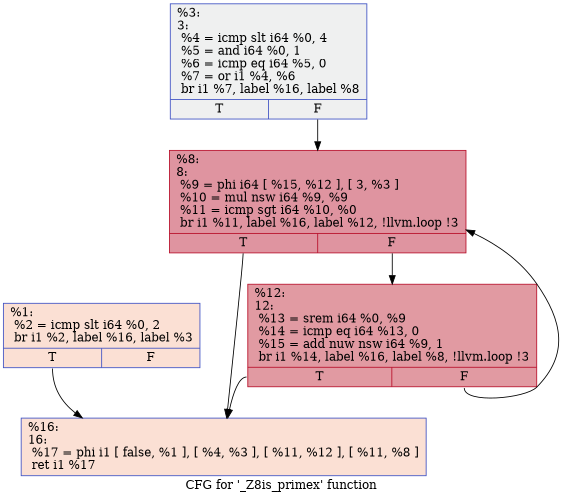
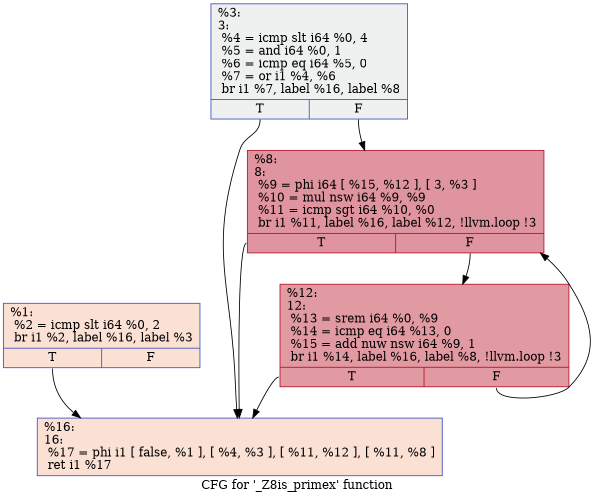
edge "%3:" -> "%16:": added
